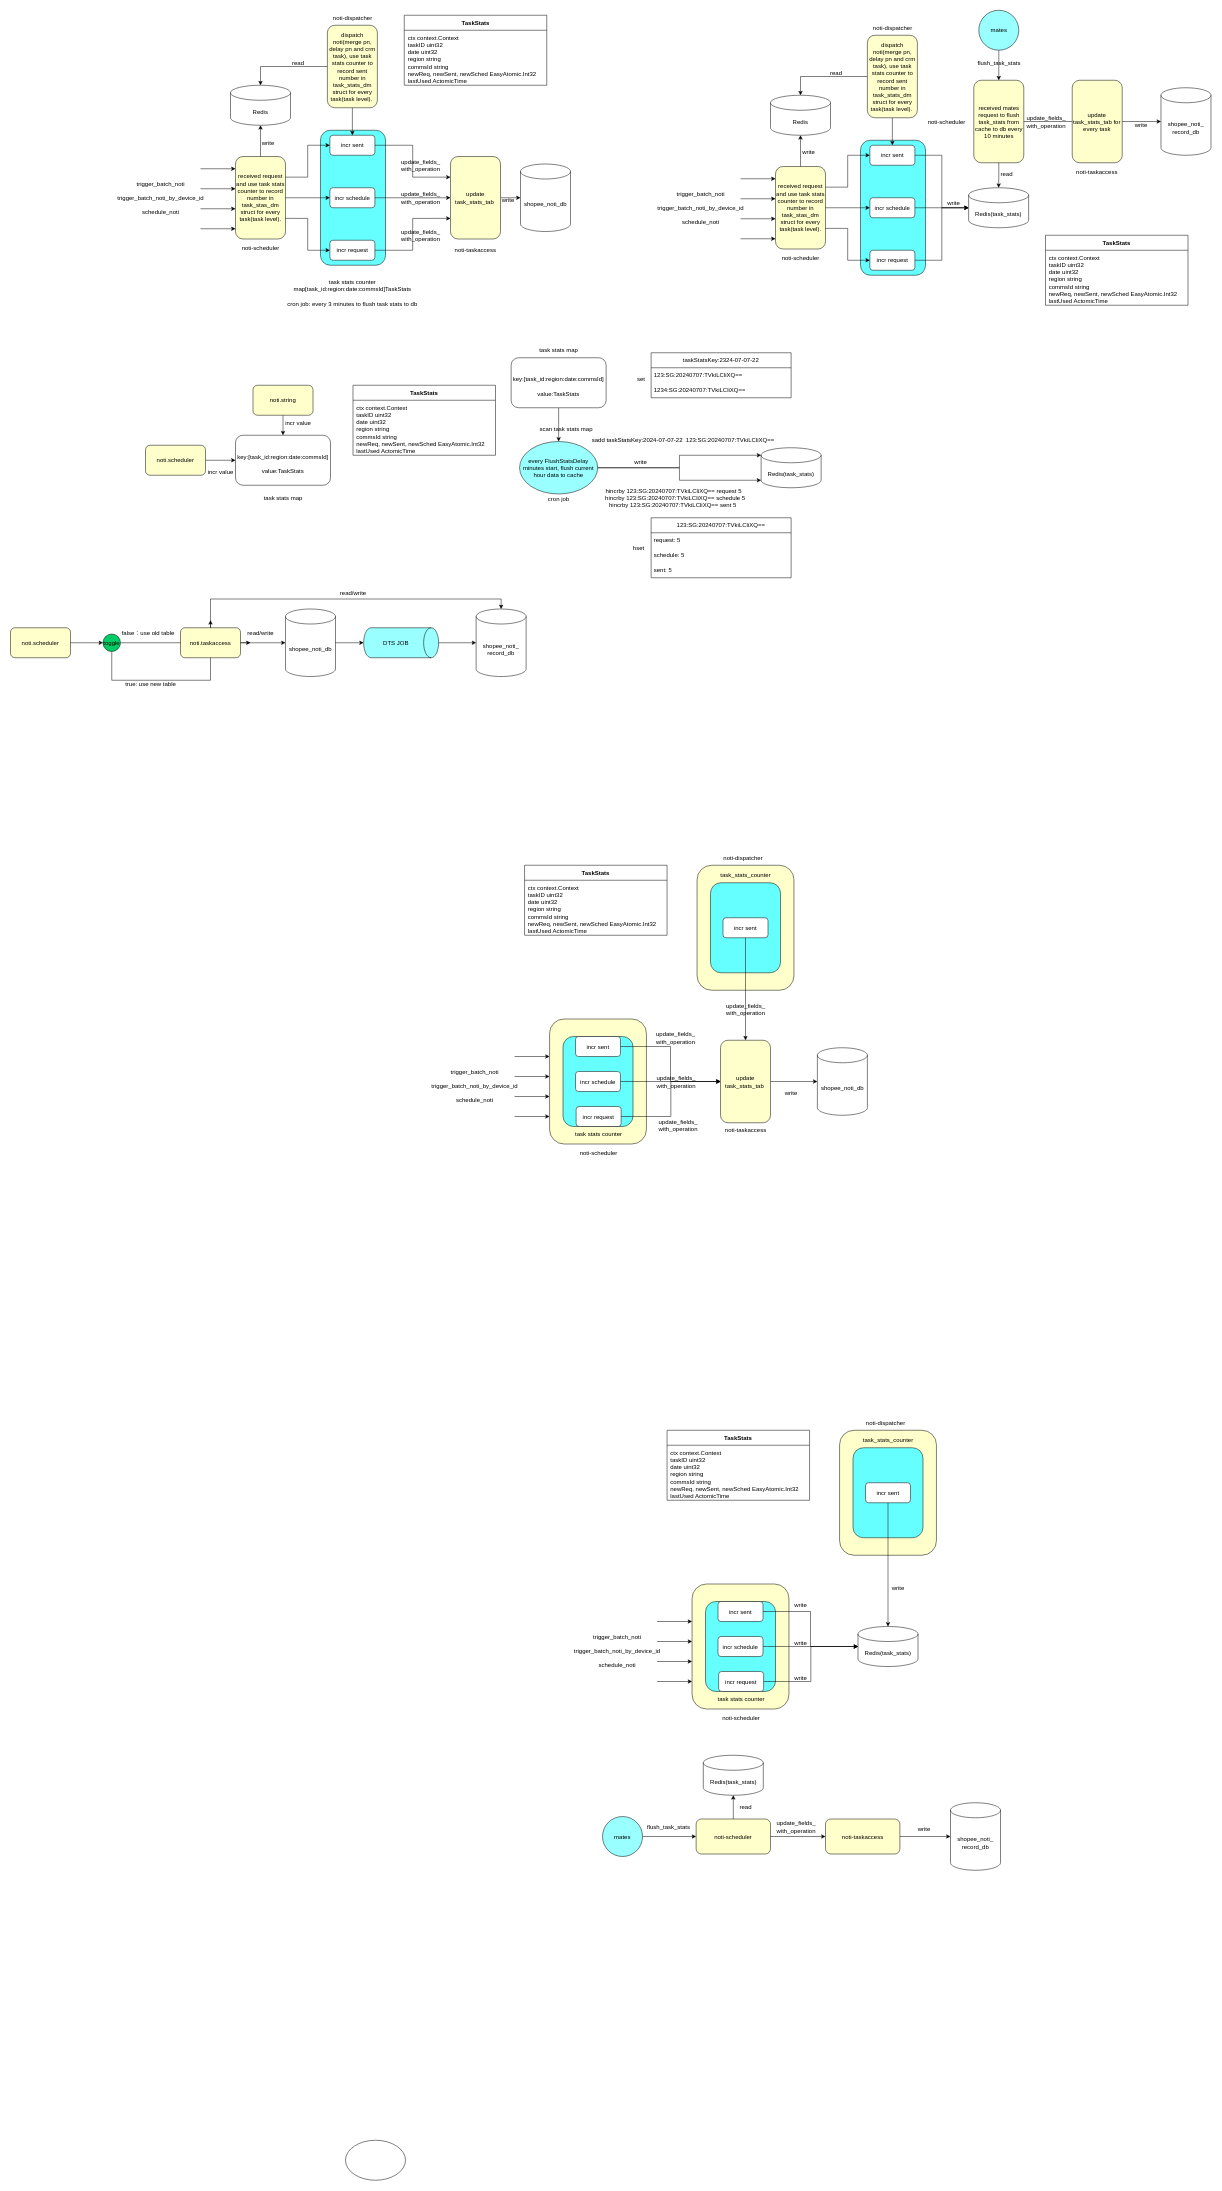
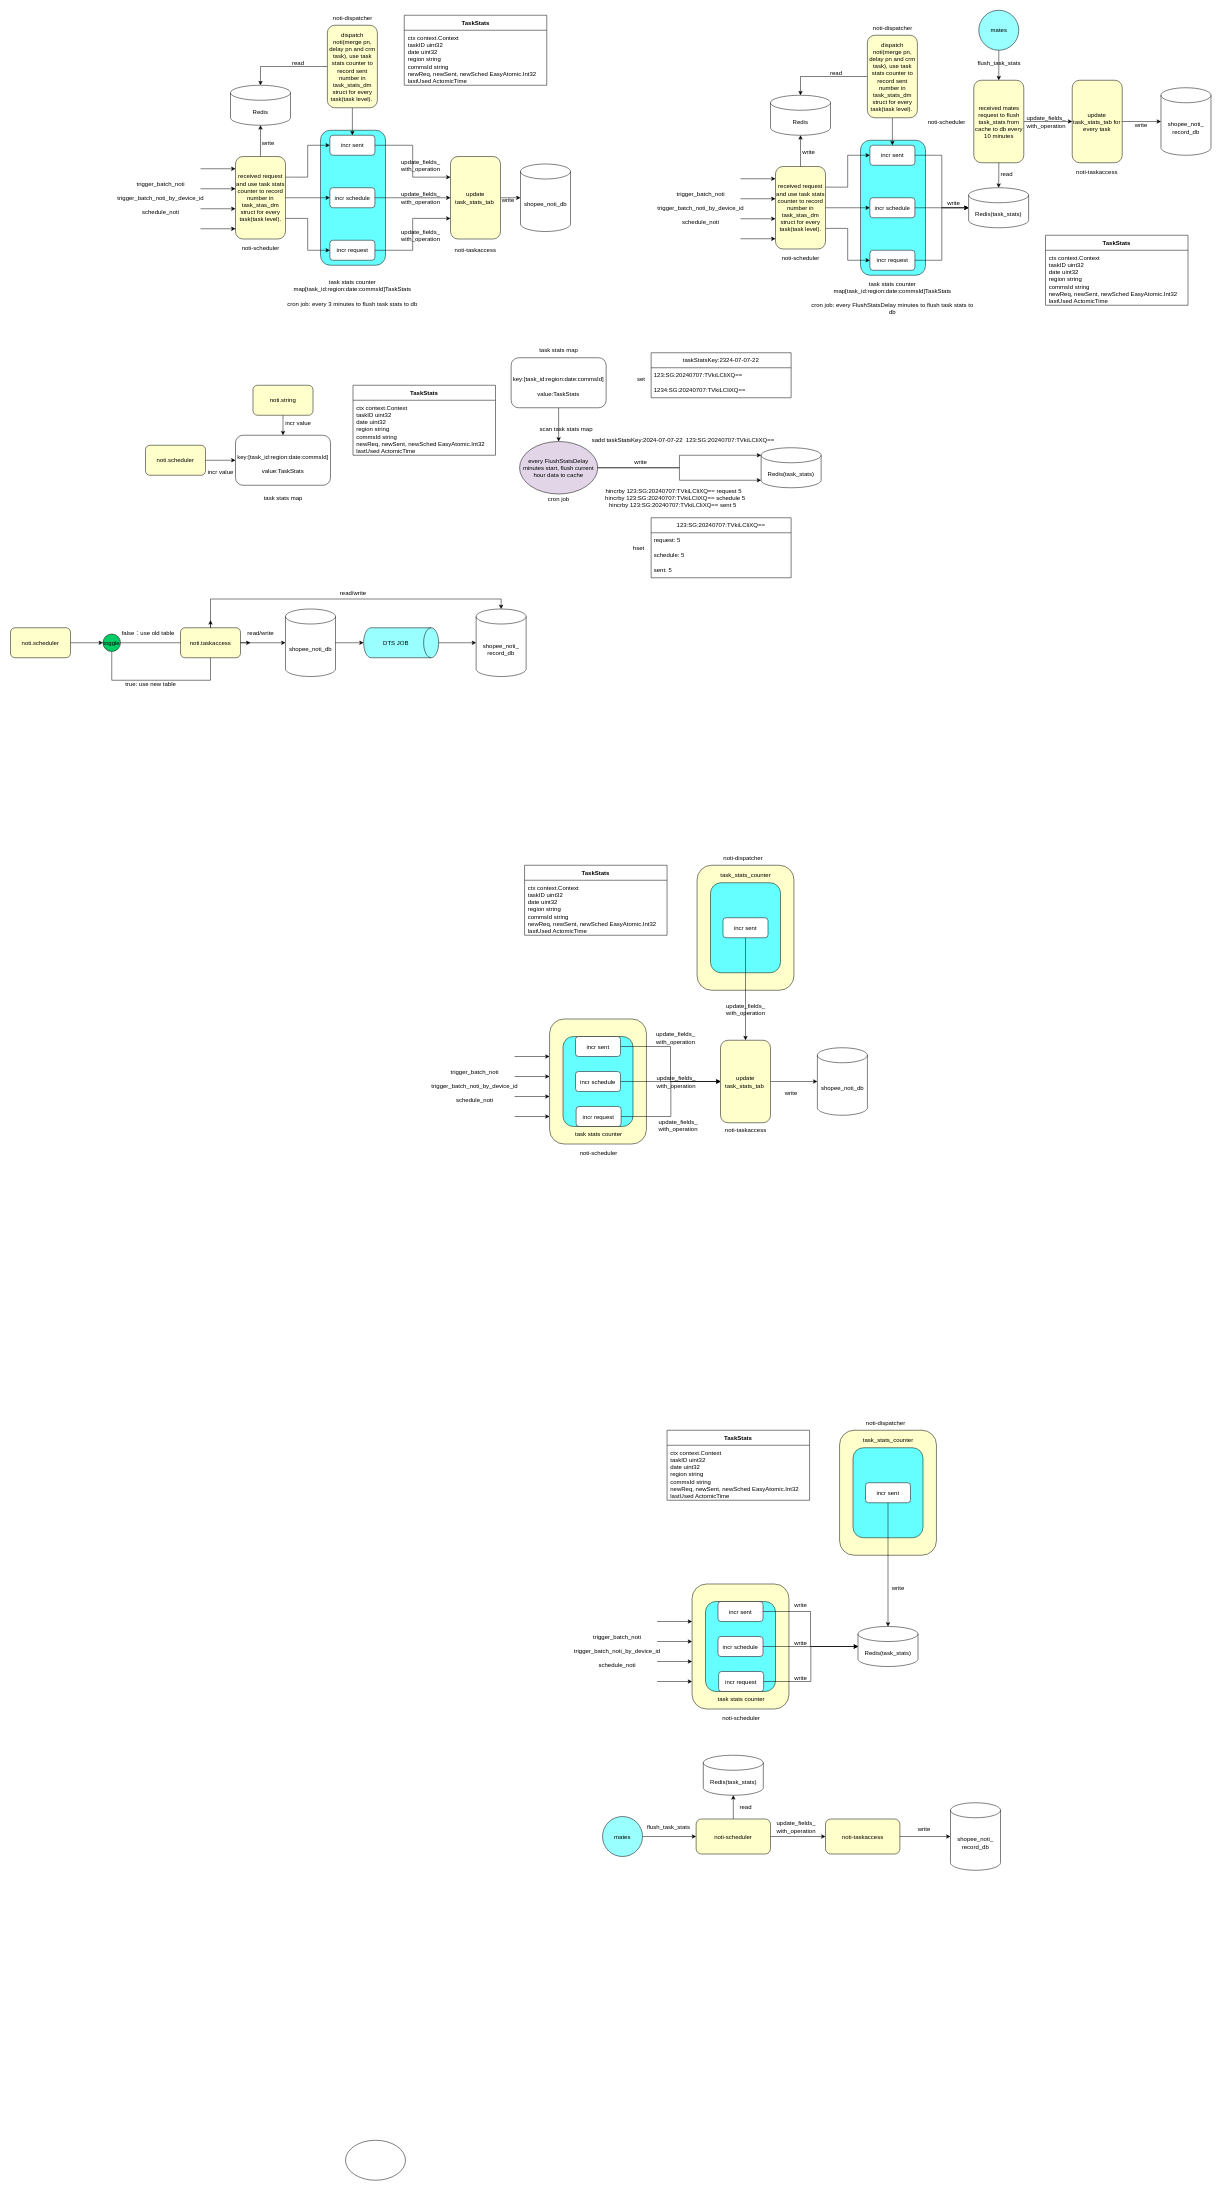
edge "received mates request to flush task_stats from cache to db every 10 minutes" -- "update task_stats_tab for every task": arrowhead none -> classic
node "task stats counter map[task_id:region:date:commsId]TaskStats cron job: every FlushStatsDelay minutes to flush task stats to db": added
node "every FlushStatsDelay minutes start, flush current hour data to cache": fillcolor #99ffff -> #e1d5e7
